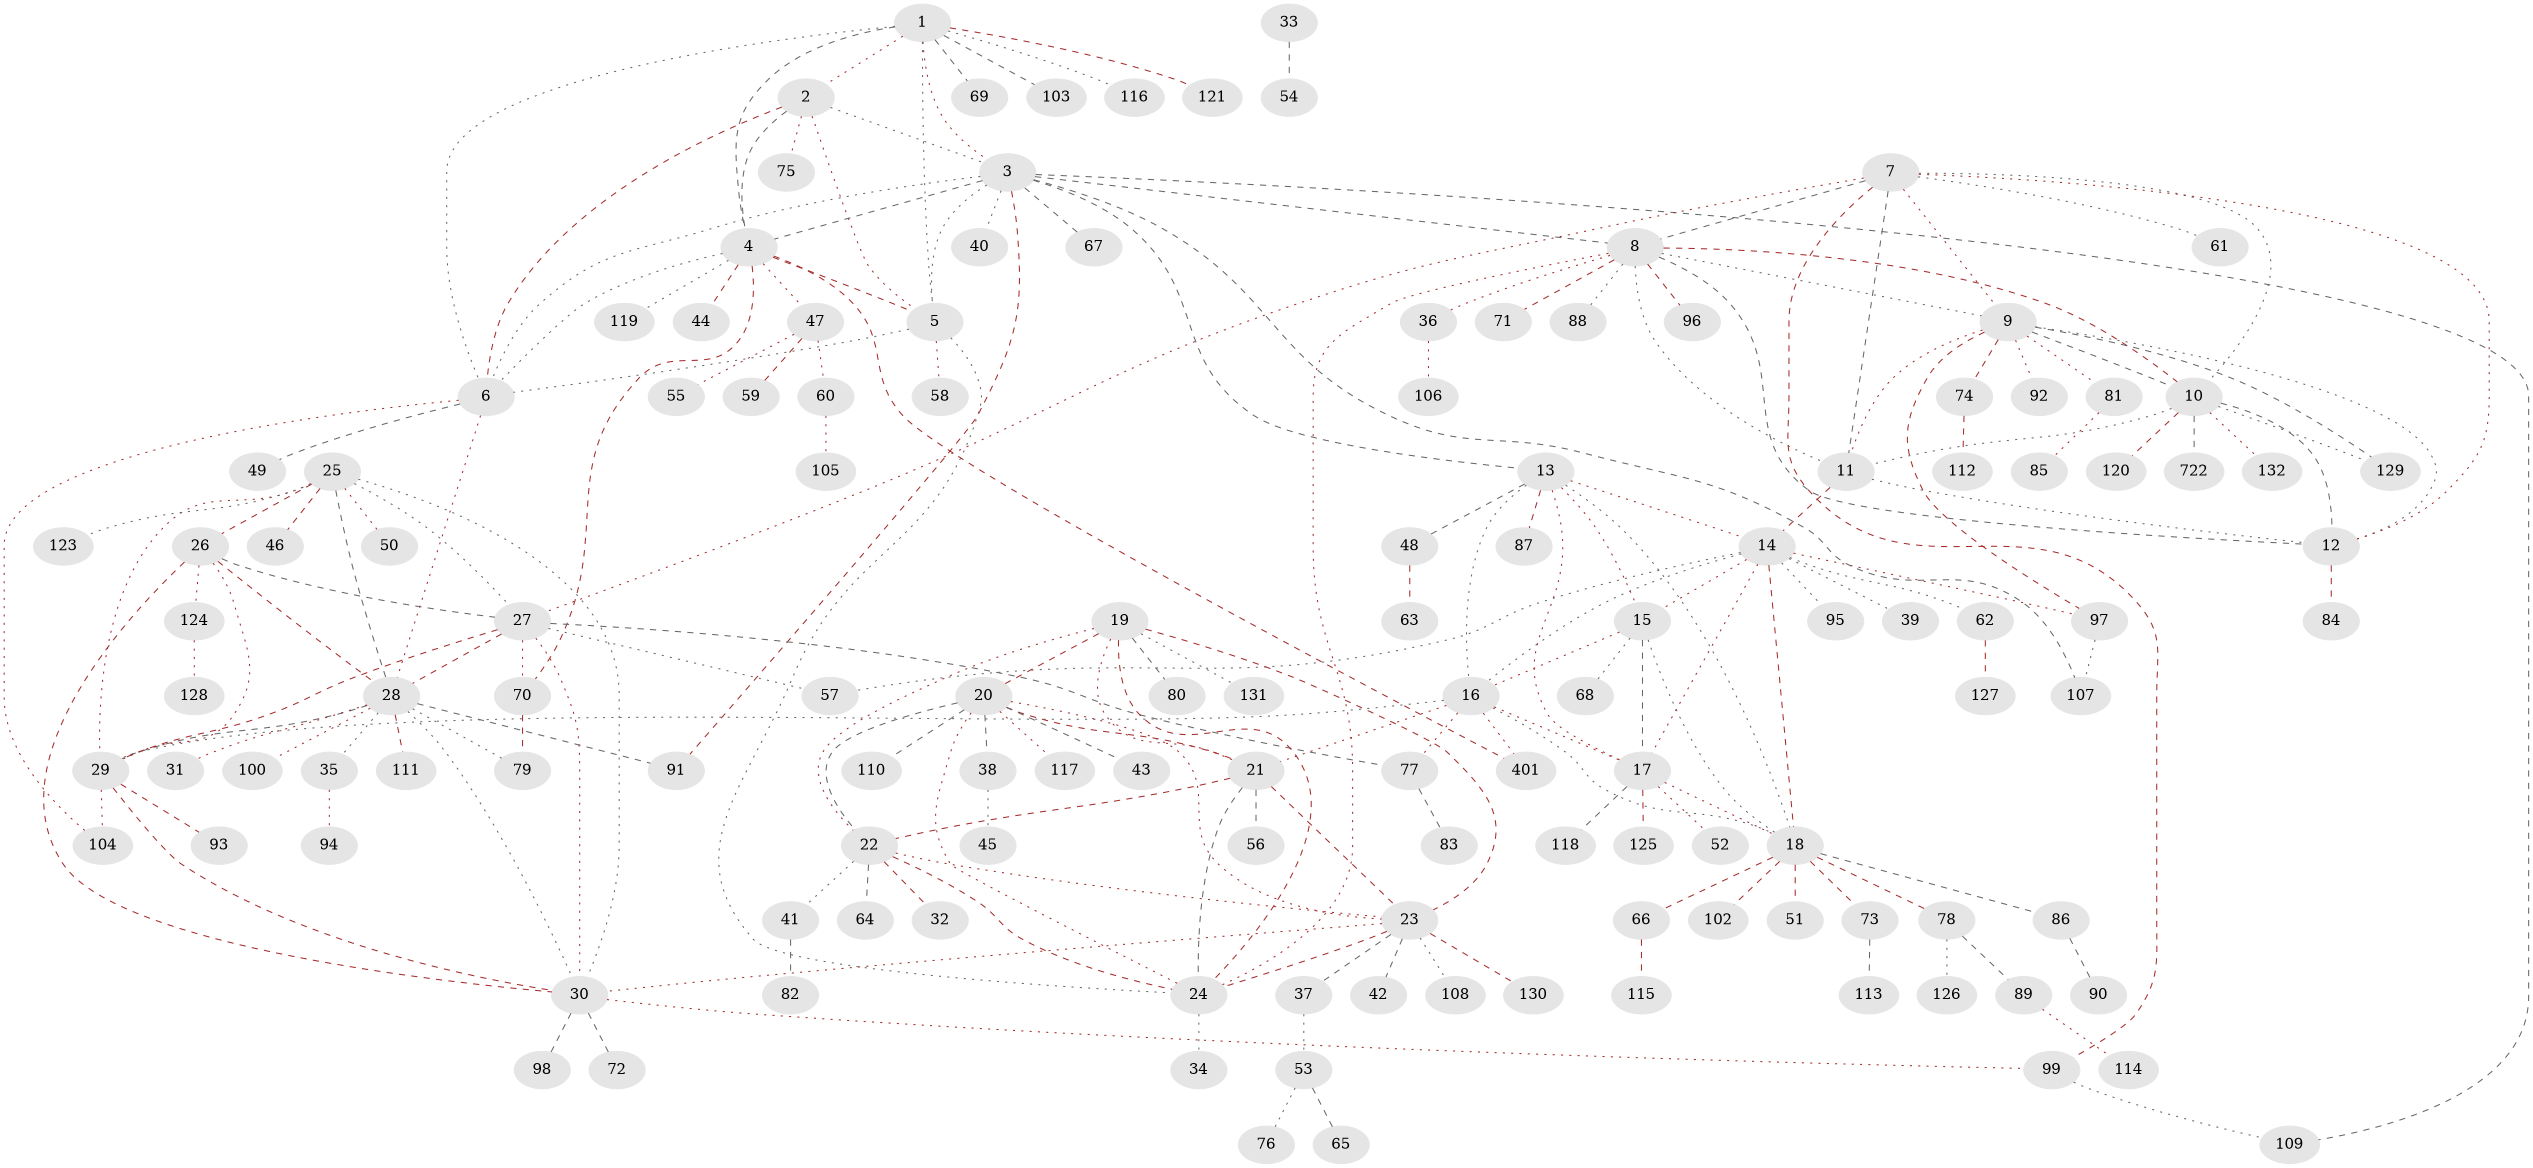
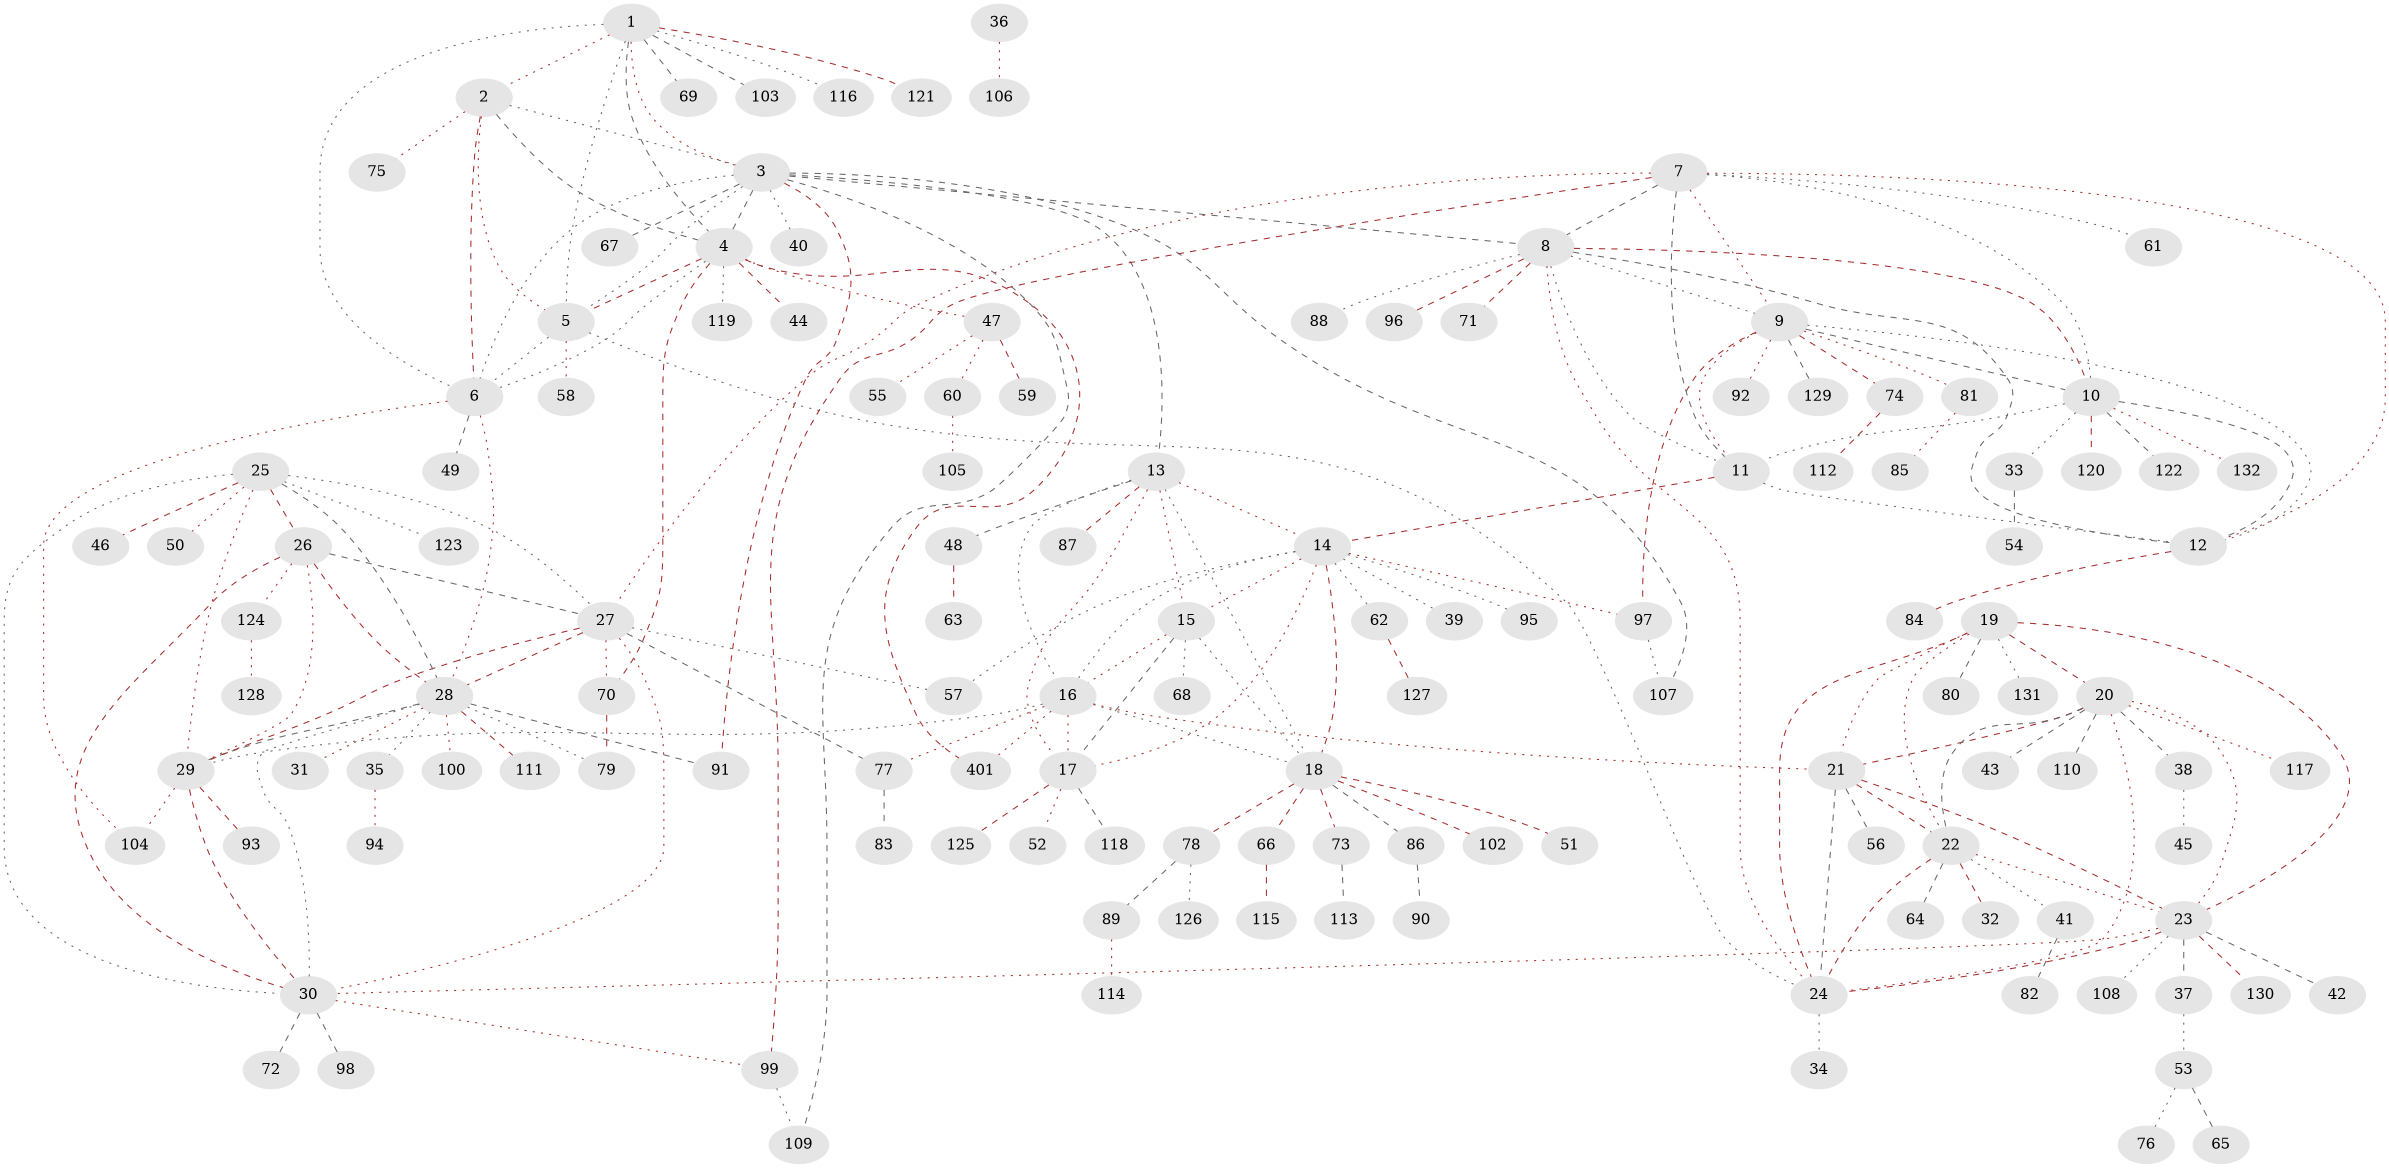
edge "8" -- "36": removed
edge "10" -- "129": now "10" -- "33"
node "722": label "722" -> "122"
edge "17" -- "18": removed
